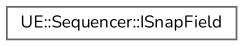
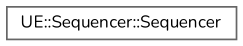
node "UE::Sequencer::ISnapField": label "UE::Sequencer::ISnapField" -> "UE::Sequencer::Sequencer"
